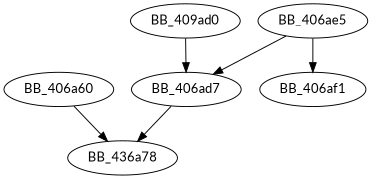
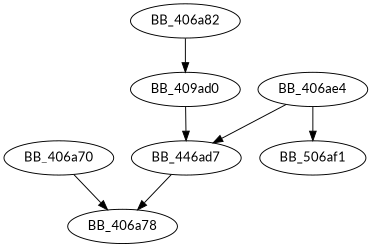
node "BB_406a82": added
node "BB_406ae5": label "BB_406ae5" -> "BB_406ae4"
node "BB_406a60": label "BB_406a60" -> "BB_406a70"
node "BB_406ad7": label "BB_406ad7" -> "BB_446ad7"
node "BB_406af1": label "BB_406af1" -> "BB_506af1"
node "BB_436a78": label "BB_436a78" -> "BB_406a78"
